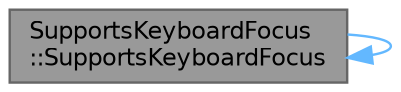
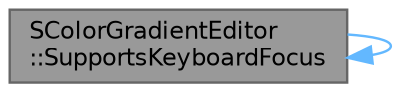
node "SupportsKeyboardFocus ::SupportsKeyboardFocus": label "SupportsKeyboardFocus ::SupportsKeyboardFocus" -> "SColorGradientEditor ::SupportsKeyboardFocus"
